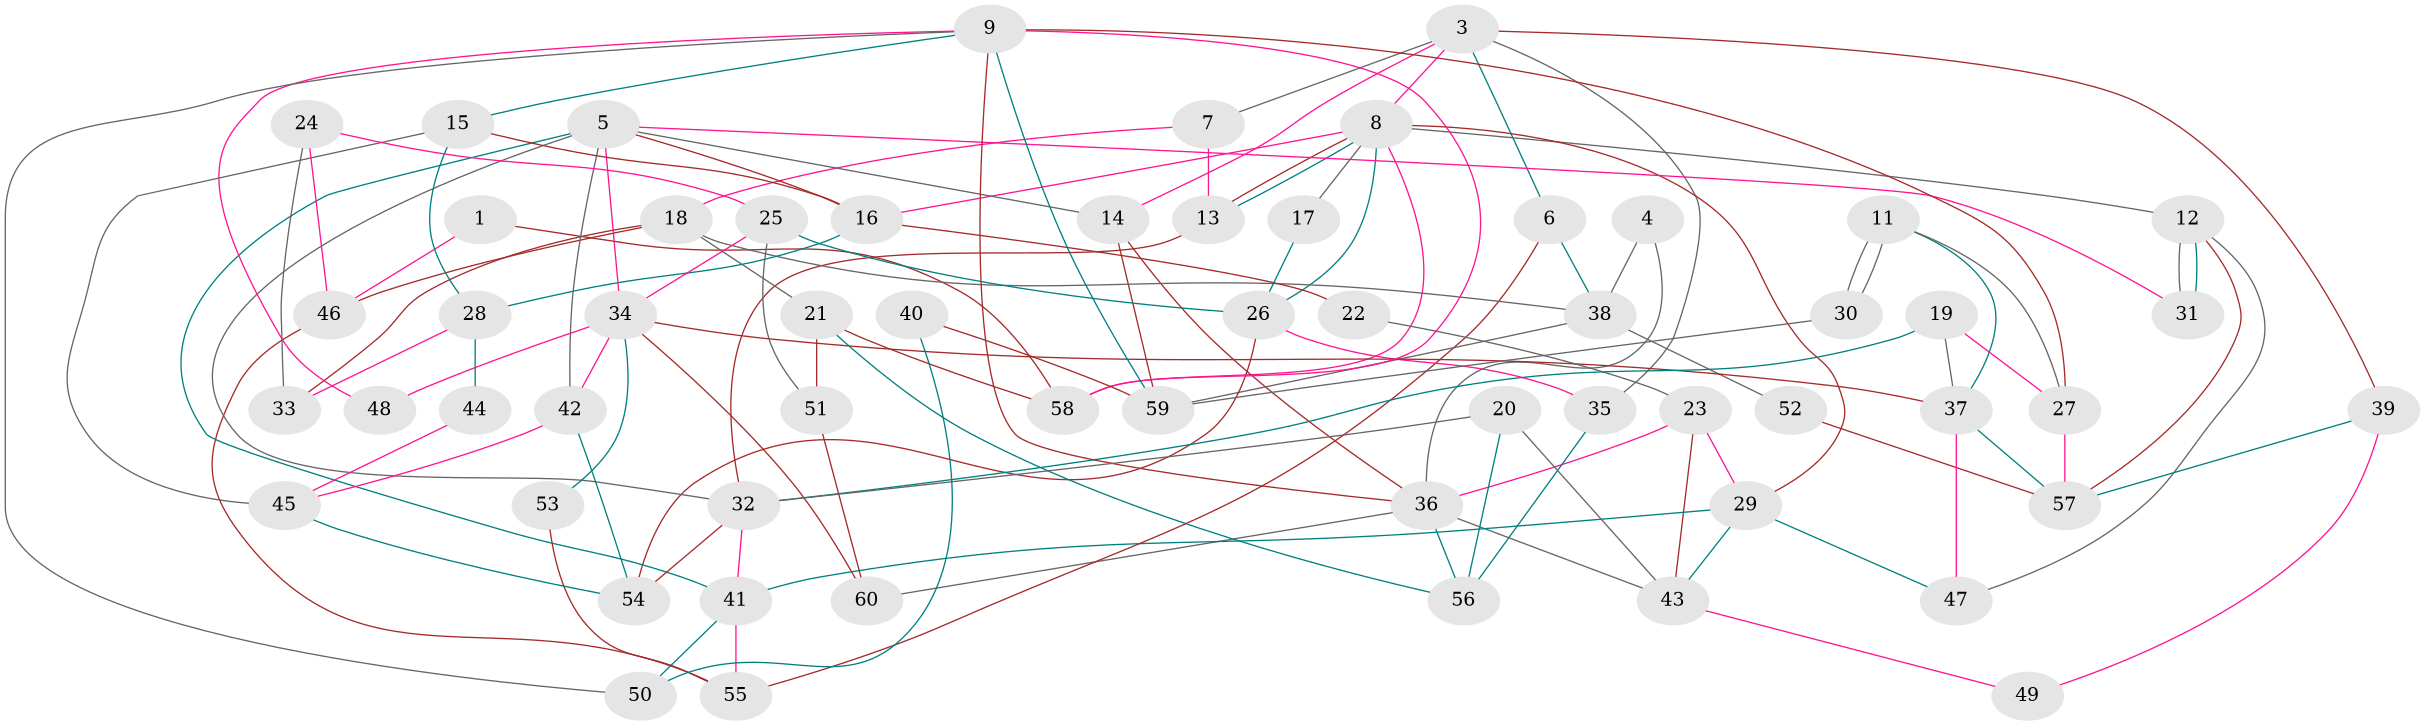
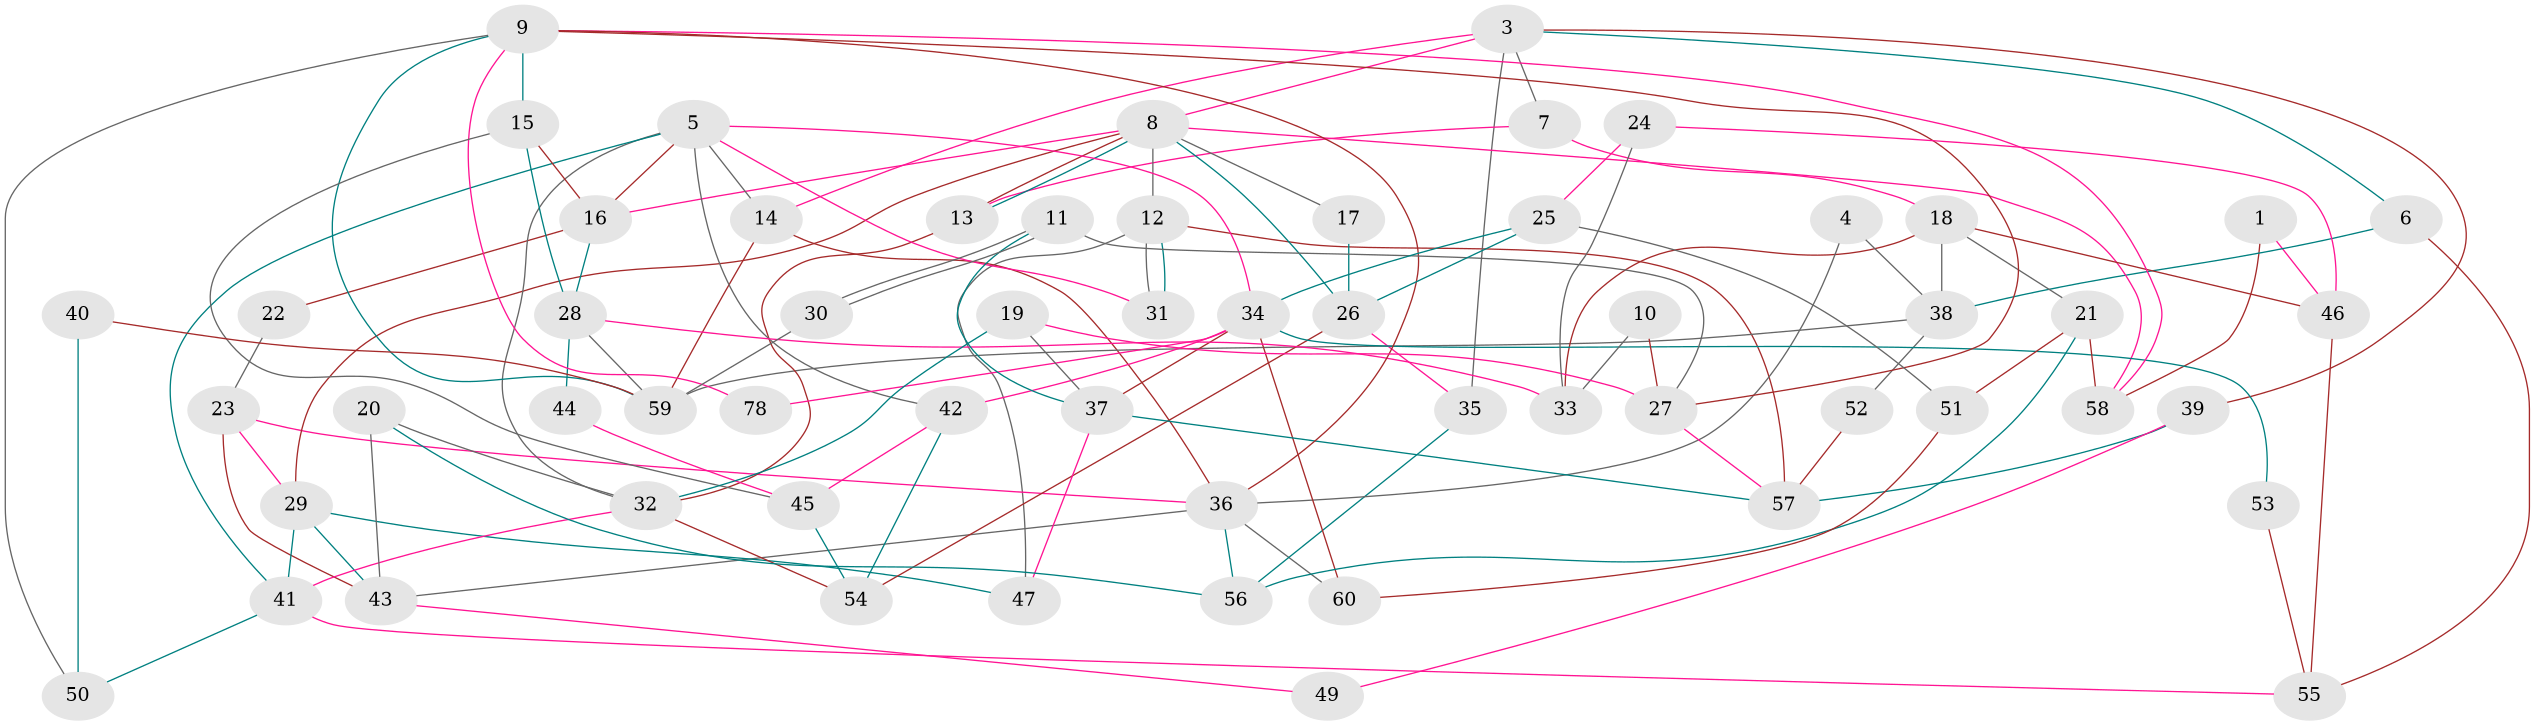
edge "25" -- "34": color deeppink -> teal
node "10": added
edge "28" -- "59": added
node "48": label "48" -> "78"
